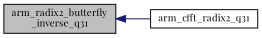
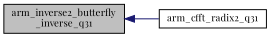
node "arm_radix2_butterfly _inverse_q31": label "arm_radix2_butterfly _inverse_q31" -> "arm_inverse2_butterfly _inverse_q31"
